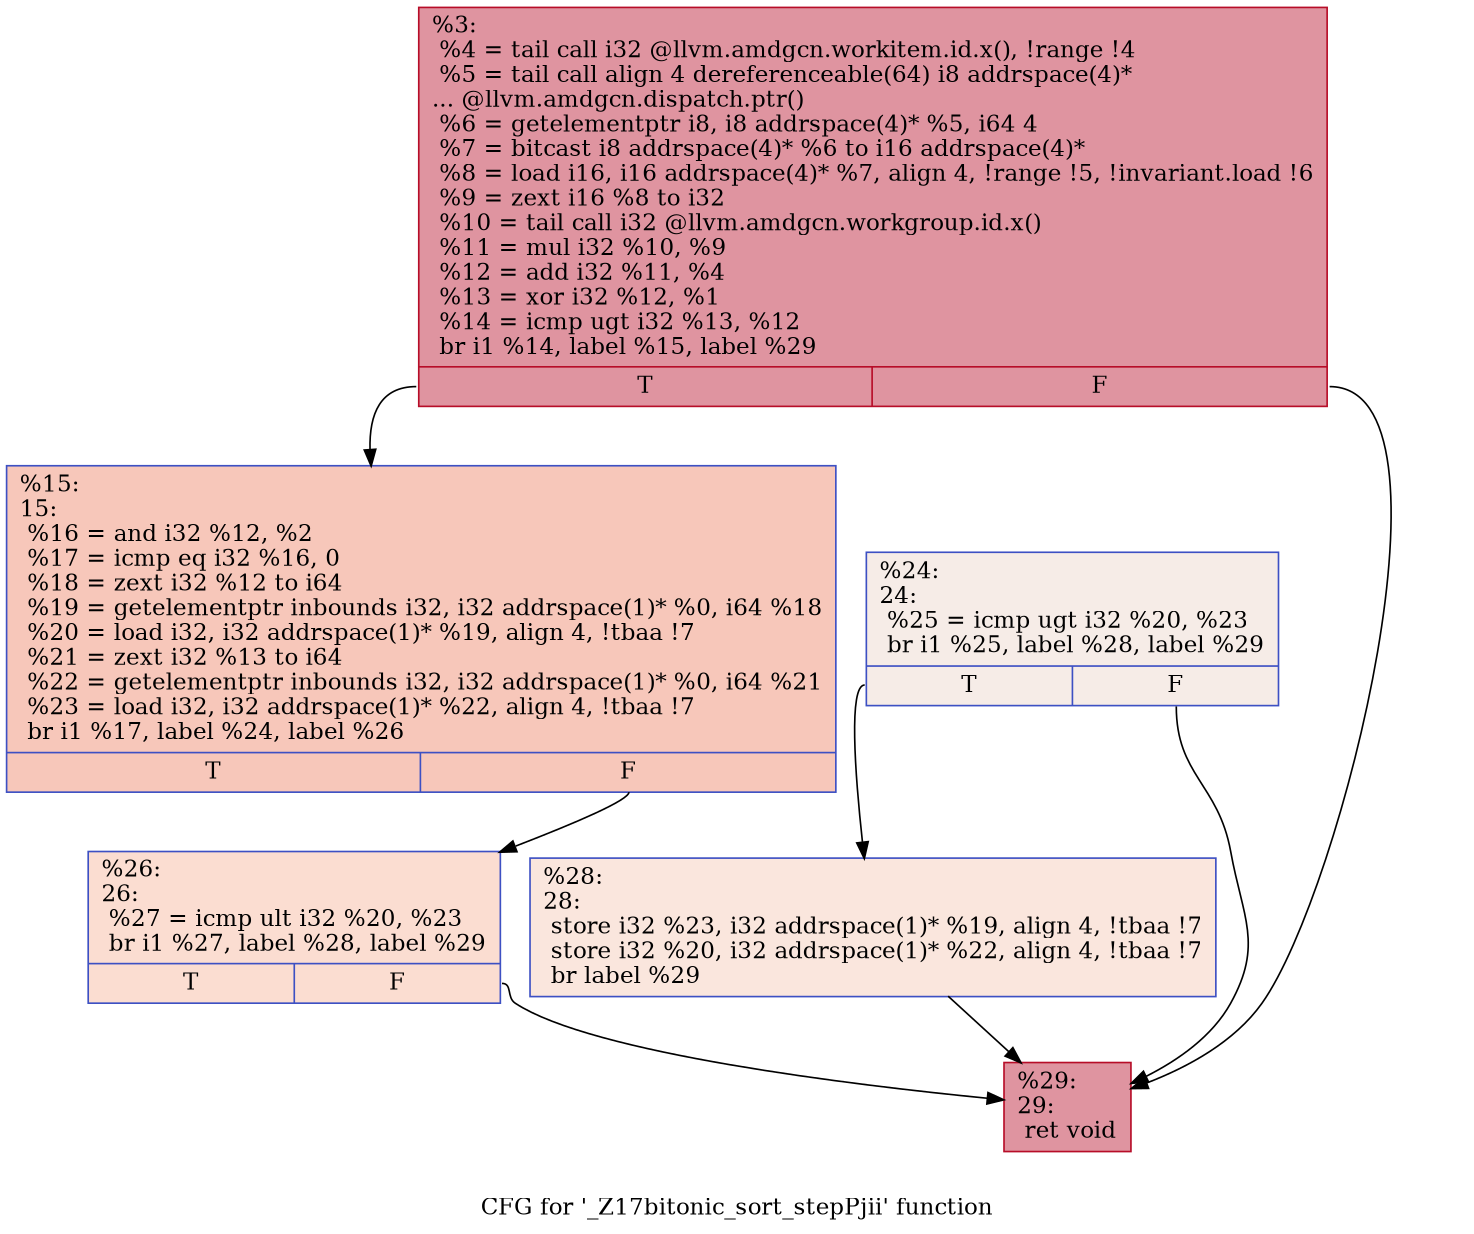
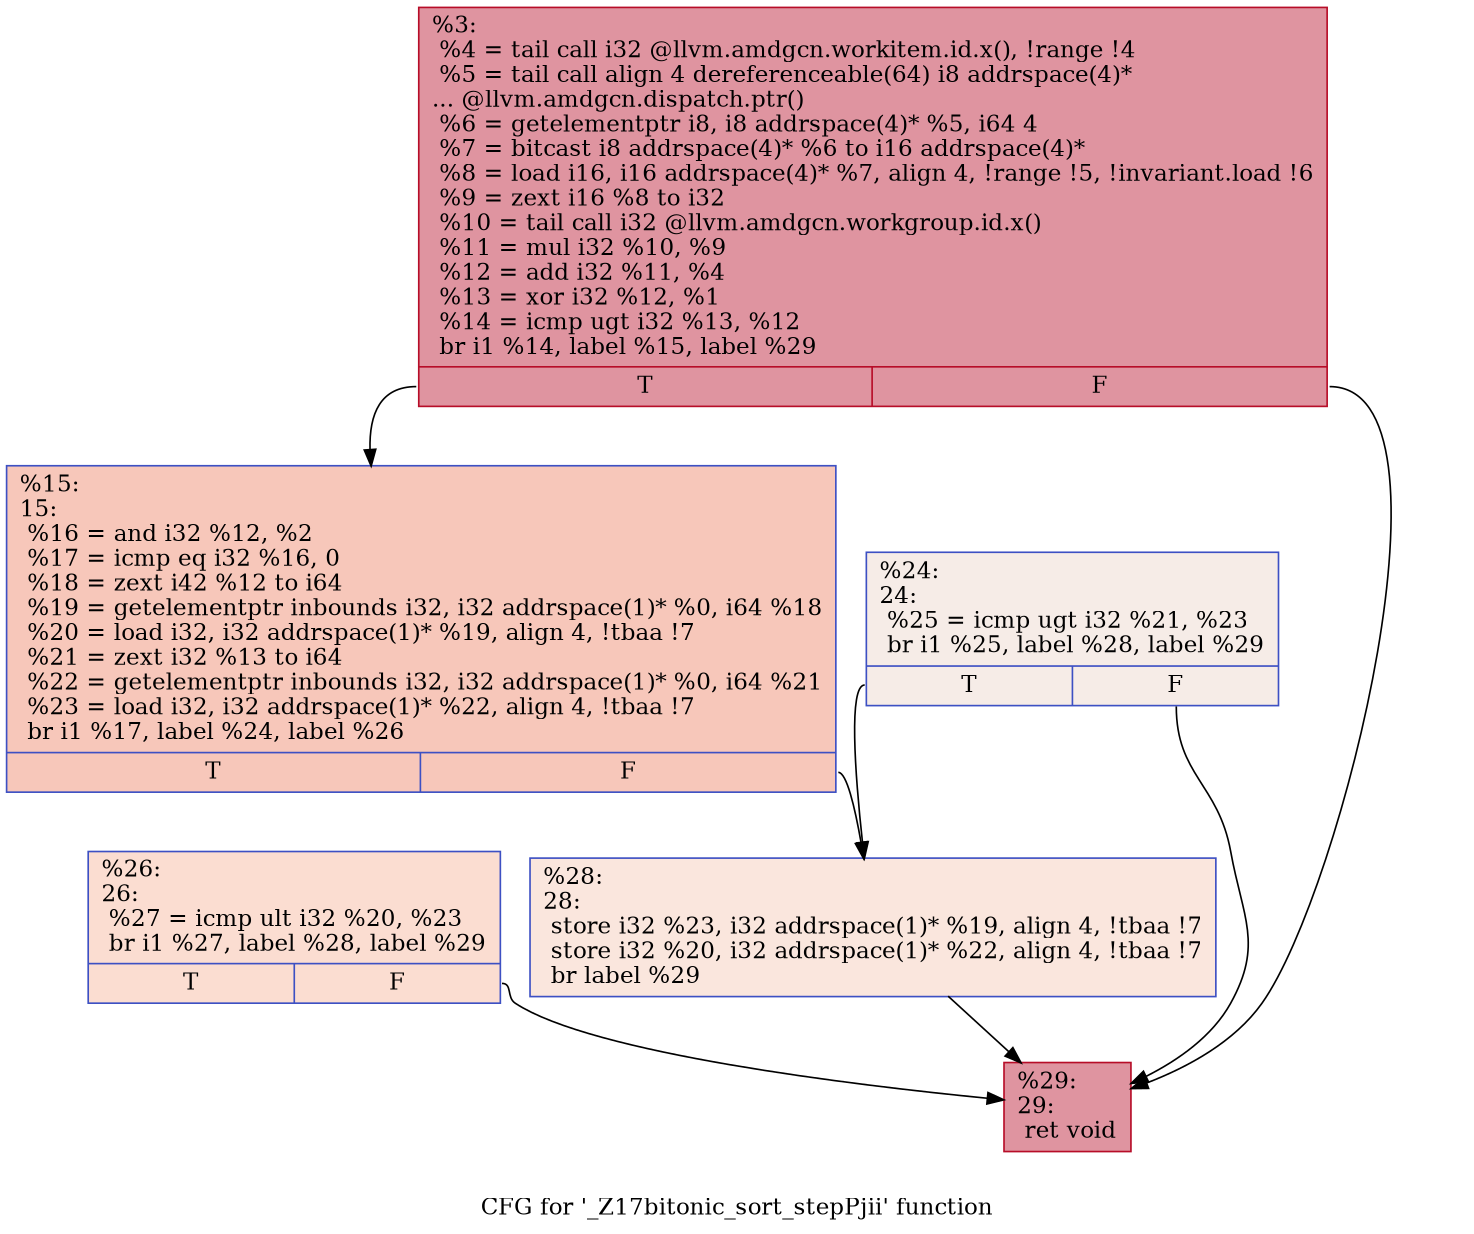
node "%15:": text "%18 = zext i32 %12 to i64" -> "%18 = zext i42 %12 to i64"
node "%24:": text "%25 = icmp ugt i32 %20, %23" -> "%25 = icmp ugt i32 %21, %23"
edge "%15:" -> "%26:": now "%15:" -> "%28:"
